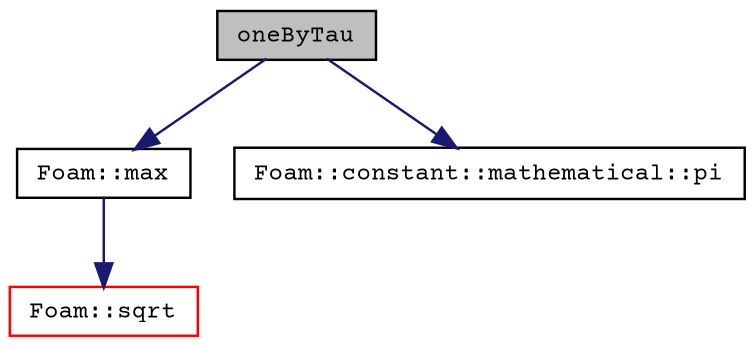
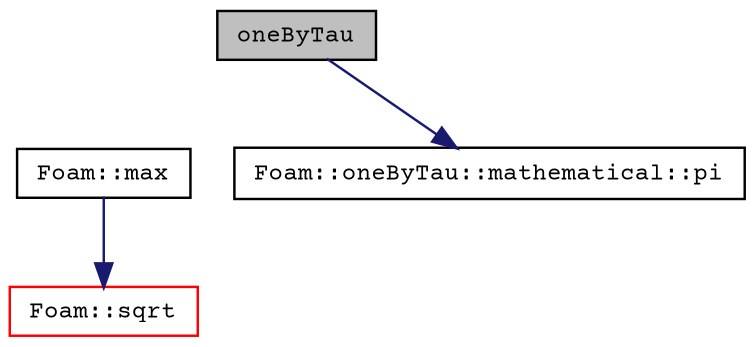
edge "oneByTau" -> "Foam::max": removed
node "Foam::constant::mathematical::pi": label "Foam::constant::mathematical::pi" -> "Foam::oneByTau::mathematical::pi"
